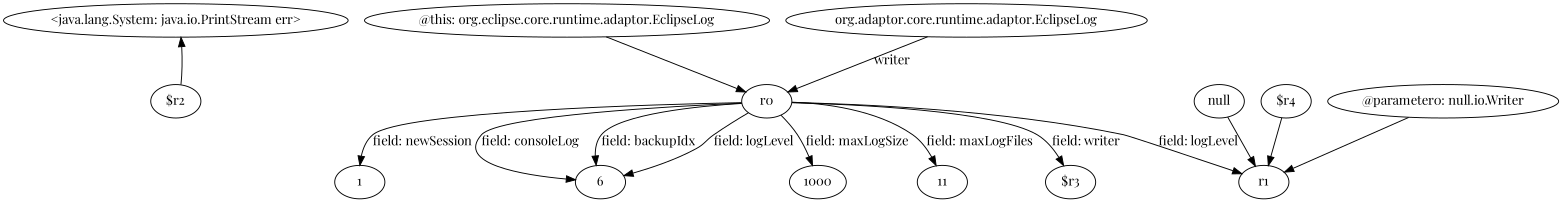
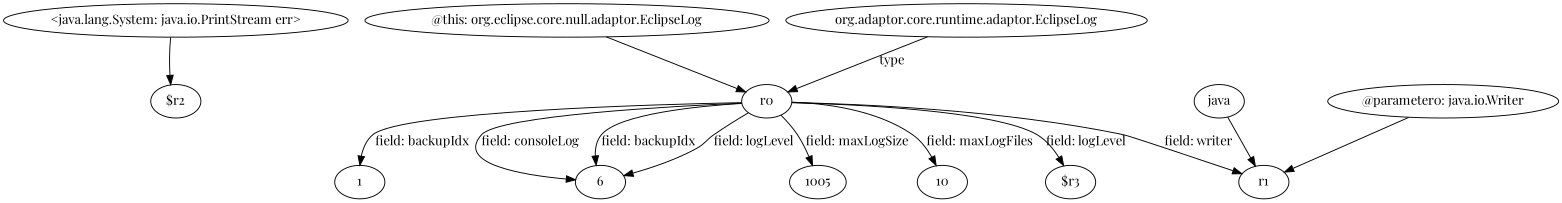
node "@this: org.eclipse.core.runtime.adaptor.EclipseLog": label "@this: org.eclipse.core.runtime.adaptor.EclipseLog" -> "@this: org.eclipse.core.null.adaptor.EclipseLog"
edge "org.adaptor.core.runtime.adaptor.EclipseLog" -> "r0": label "writer" -> "type"
edge "$r2" -> "<java.lang.System: java.io.PrintStream err>": reversed
node "null": label "null" -> "java"
node "$r4": removed
node "@parameter0: null.io.Writer": label "@parameter0: null.io.Writer" -> "@parameter0: java.io.Writer"
edge "r0" -> "1": label "field: newSession" -> "field: backupIdx"
edge "r0" -> "$r3": label "field: writer" -> "field: logLevel"
edge "r0" -> "r1": label "field: logLevel" -> "field: writer"
node "1000": label "1000" -> "1005"
node "11": label "11" -> "10"
